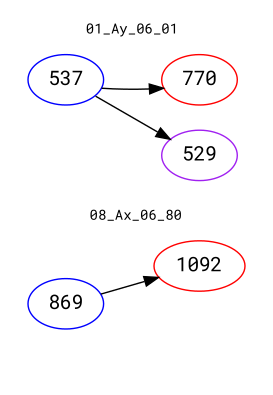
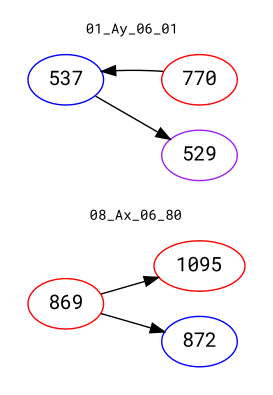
edge "537" -> "770": reversed
node "1092": label "1092" -> "1095"
node "869": color blue -> red
node "872": added
